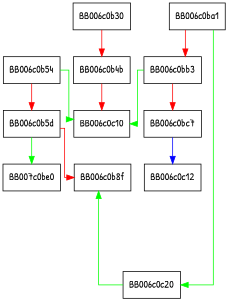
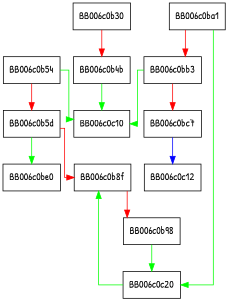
edge "BB006c0b4b" -> "BB006c0c10": color red -> green
node "BB007c0be0": label "BB007c0be0" -> "BB006c0be0"
node "BB006c0b98": added
